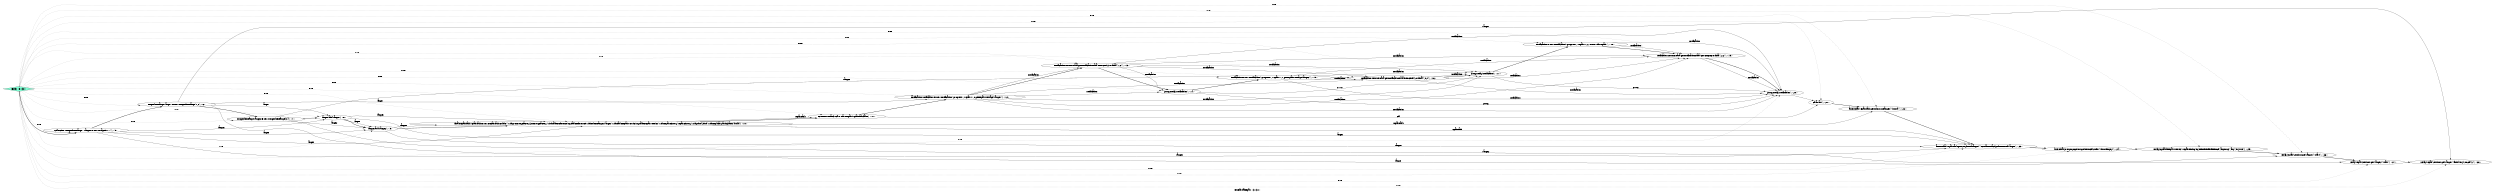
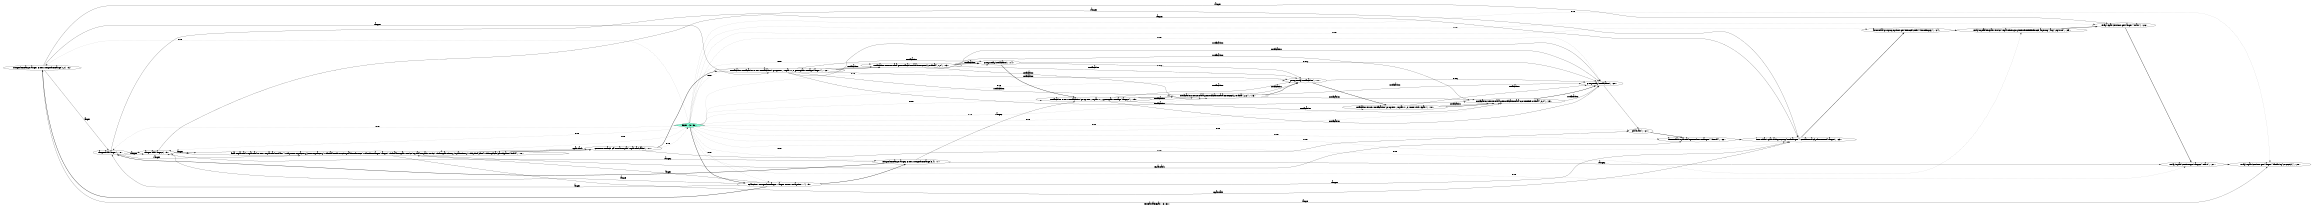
edge "Enter <3...30>" -> "CountDownLatch cdl = startRepair(repairTask,false); <11>": reversed
edge "LongTokenRange range1 = new LongTokenRange(1,2); <6>" -> "LongTokenRange range2 = new LongTokenRange(3,4); <7>": now "Collection<LongTokenRange> ranges = new ArrayList<>(); <5>" -> "LongTokenRange range2 = new LongTokenRange(3,4); <7>"
edge "CountDownLatch cdl = startRepair(repairTask,false); <11>" -> "cdl.await(); <21>": label "cdl" -> "true"
